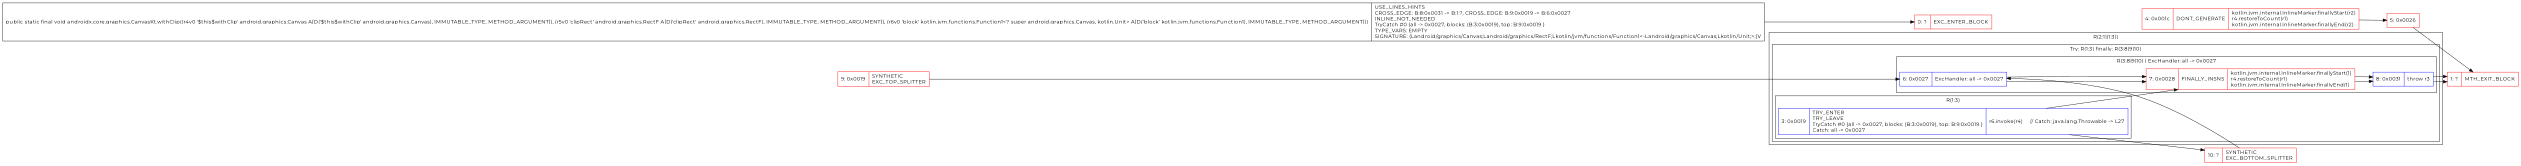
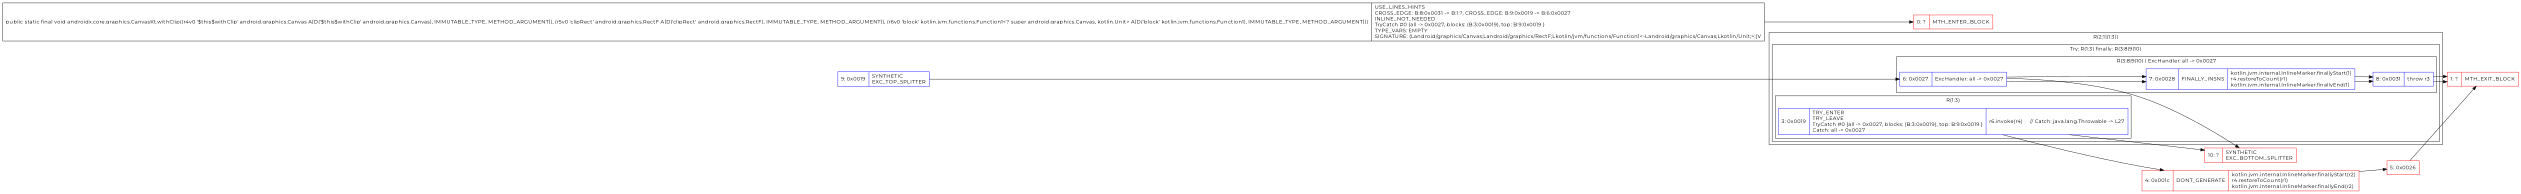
node "0: ?": text "EXC_ENTER_BLOCK" -> "MTH_ENTER_BLOCK"
node "9: 0x0019": color red -> blue
node "7: 0x0028": color red -> blue
edge "10: ?" -> "6: 0x0027": reversed
edge "3: 0x0019" -> "7: 0x0028": now "3: 0x0019" -> "4: 0x001c"
